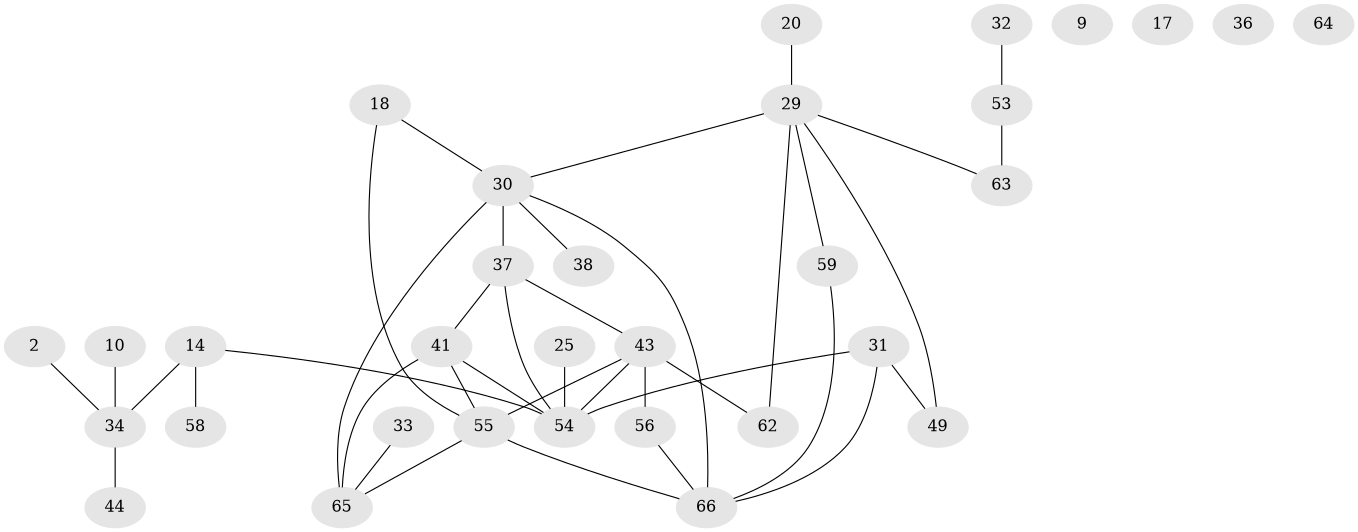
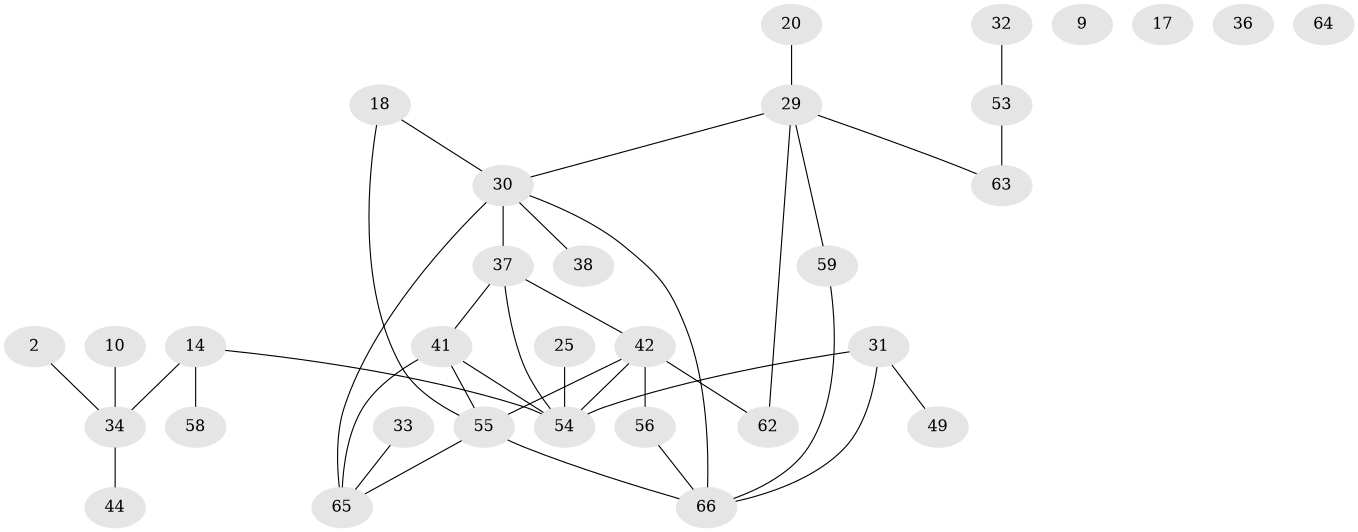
edge "29" -- "49": removed
node "43": label "43" -> "42"
